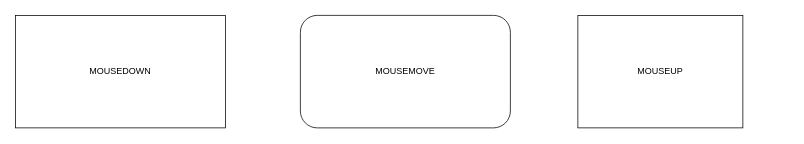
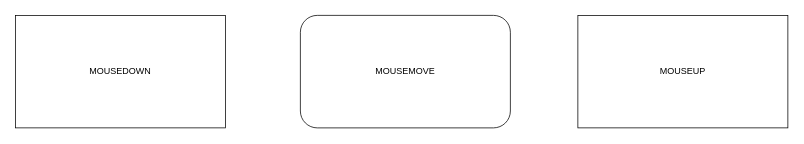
node "MOUSEUP": size 165x113 -> 210x113
